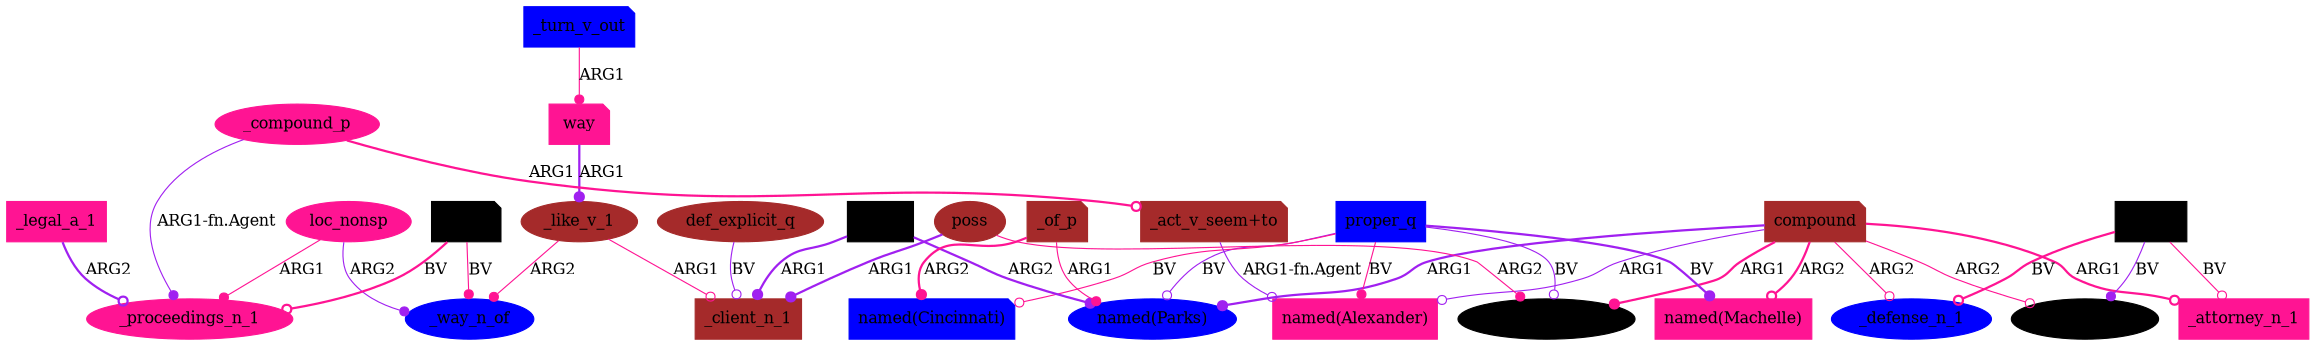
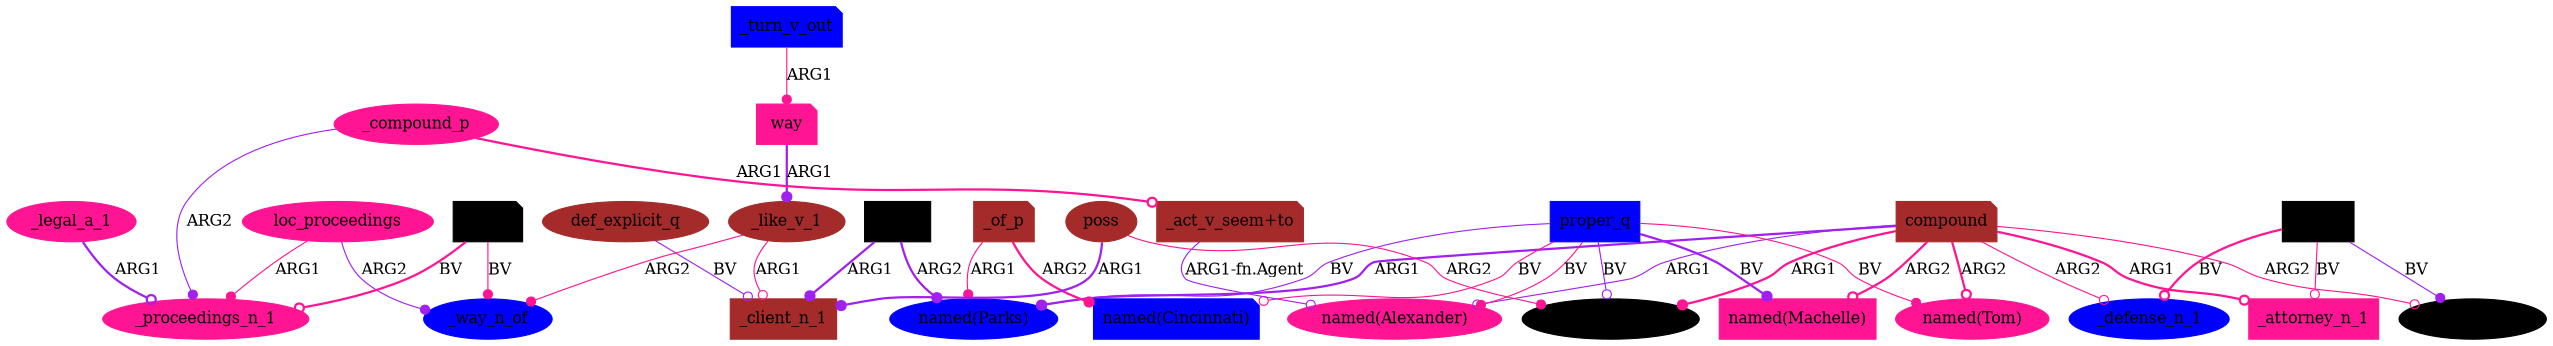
node "_legal_a_1": shape box -> ellipse
edge "_compound_p" -> "_proceedings_n_1": label "ARG1-fn.Agent" -> "ARG2"
node "loc_nonsp": label "loc_nonsp" -> "loc_proceedings"
edge "_legal_a_1" -> "_proceedings_n_1": label "ARG2" -> "ARG1"
node "named(Alexander)": shape box -> ellipse
node "named(Tom)": added
